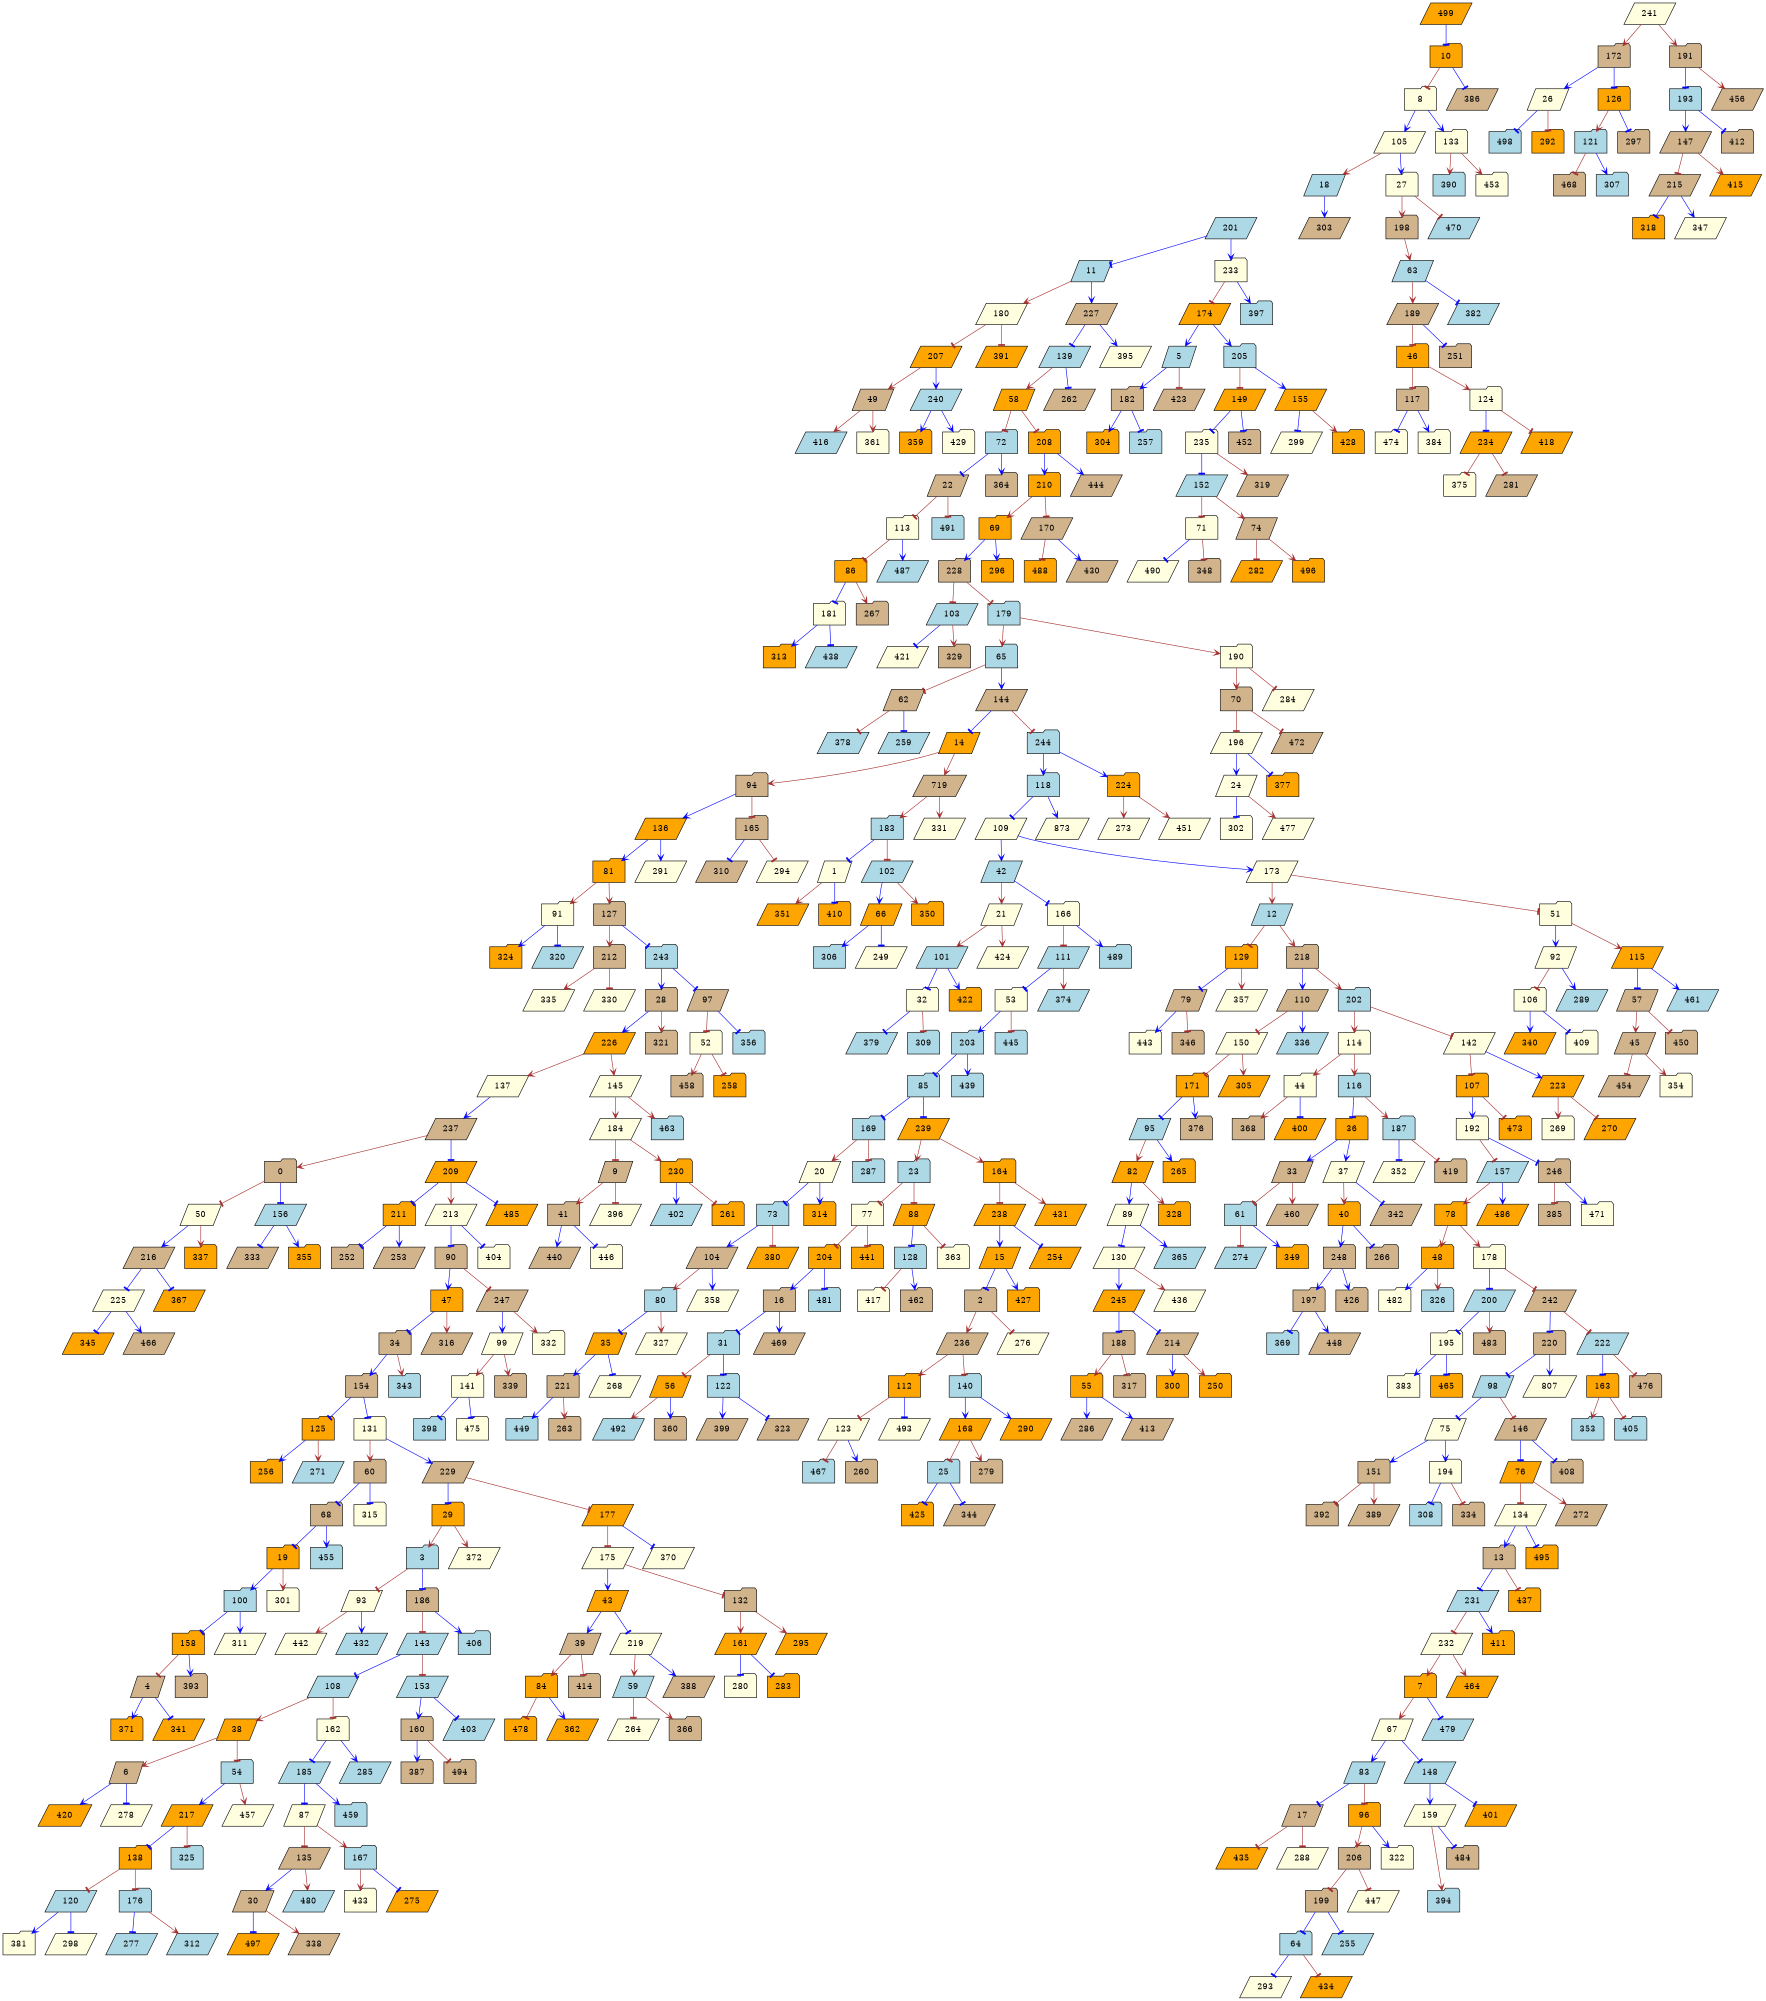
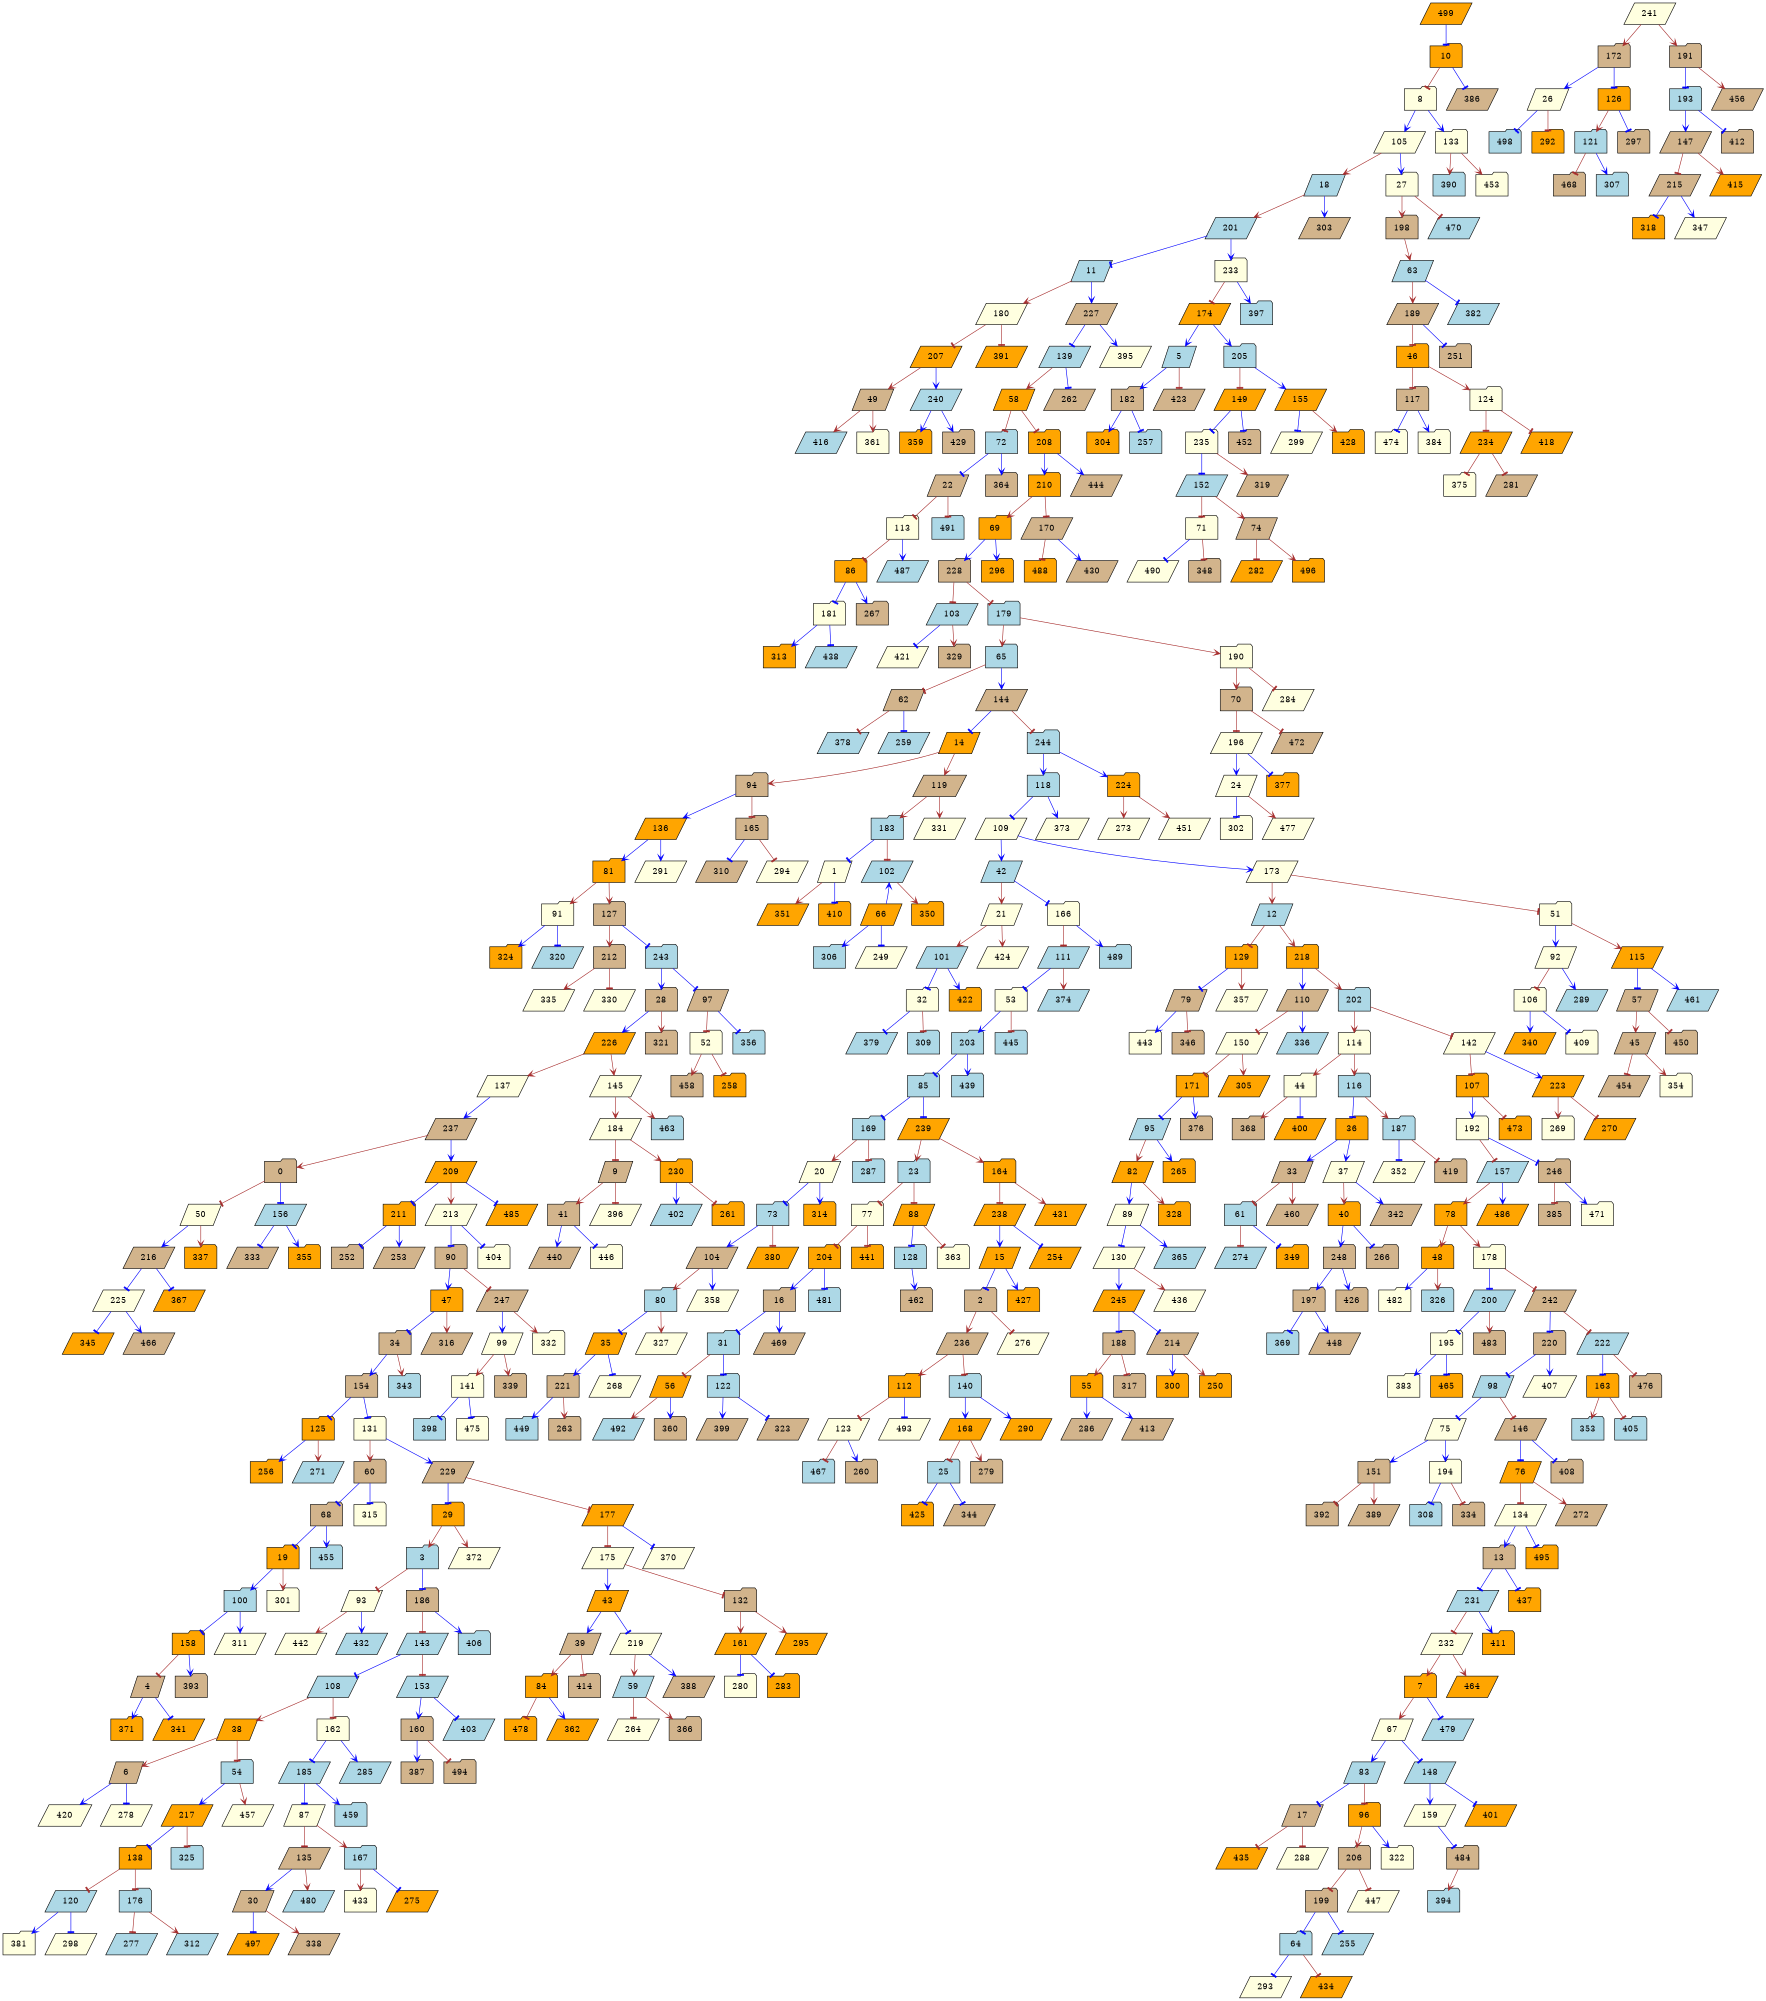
edge "18" -> "201": added
edge "124" -> "234": color blue -> brown
node "429": fillcolor lightyellow -> tan
edge "86" -> "267": color brown -> blue
node "719": label "719" -> "119"
node "873": label "873" -> "373"
edge "102" -> "66": reversed
node "218": fillcolor tan -> orange
edge "237" -> "209": arrowhead tee -> vee
edge "37" -> "342": arrowhead tee -> vee
edge "61" -> "349": arrowhead vee -> tee
node "417": removed
node "807": label "807" -> "407"
edge "13" -> "437": color brown -> blue
node "420": fillcolor orange -> lightyellow
edge "159" -> "394": now "484" -> "394"
edge "176" -> "277": color blue -> brown
